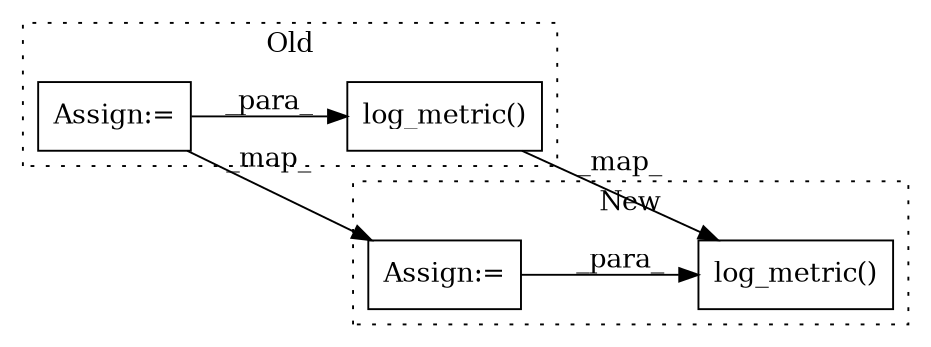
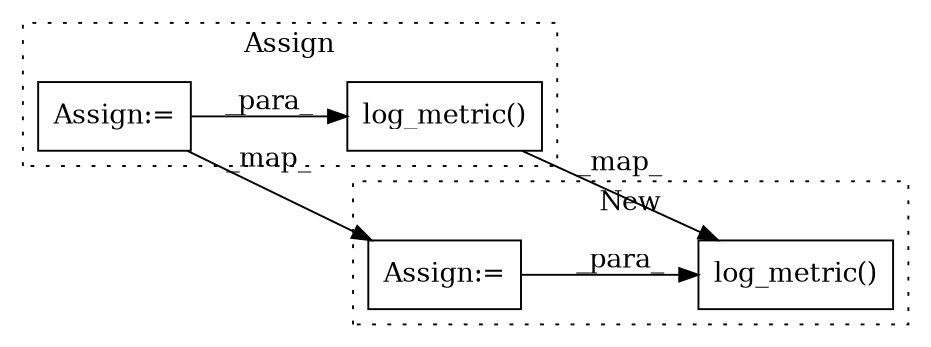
cluster "Old": label "Old" -> "Assign"
